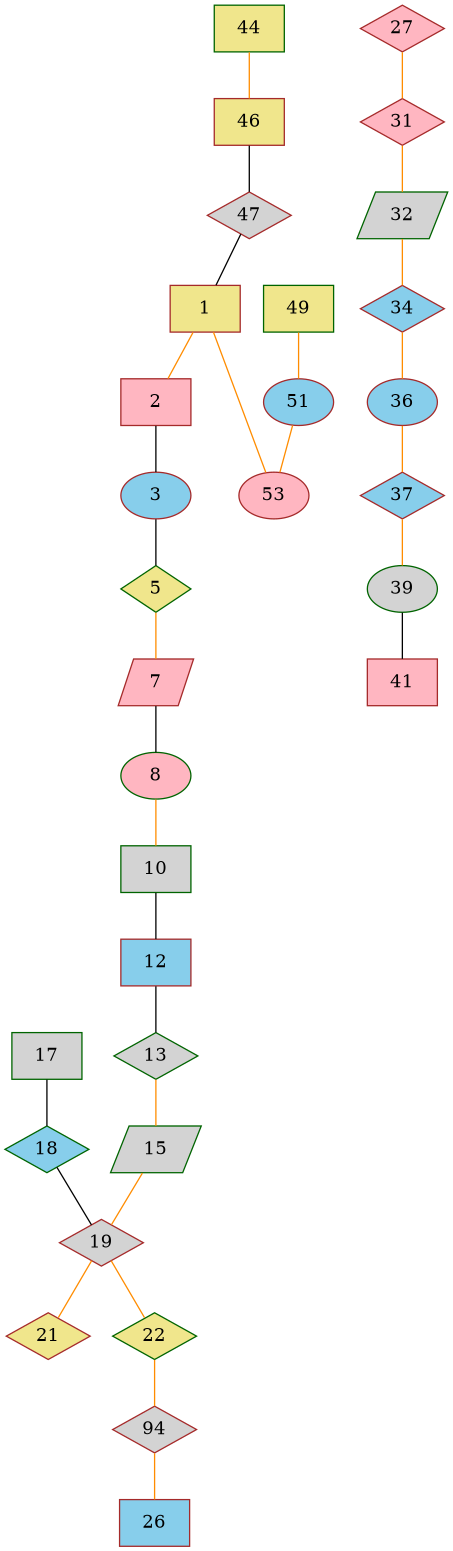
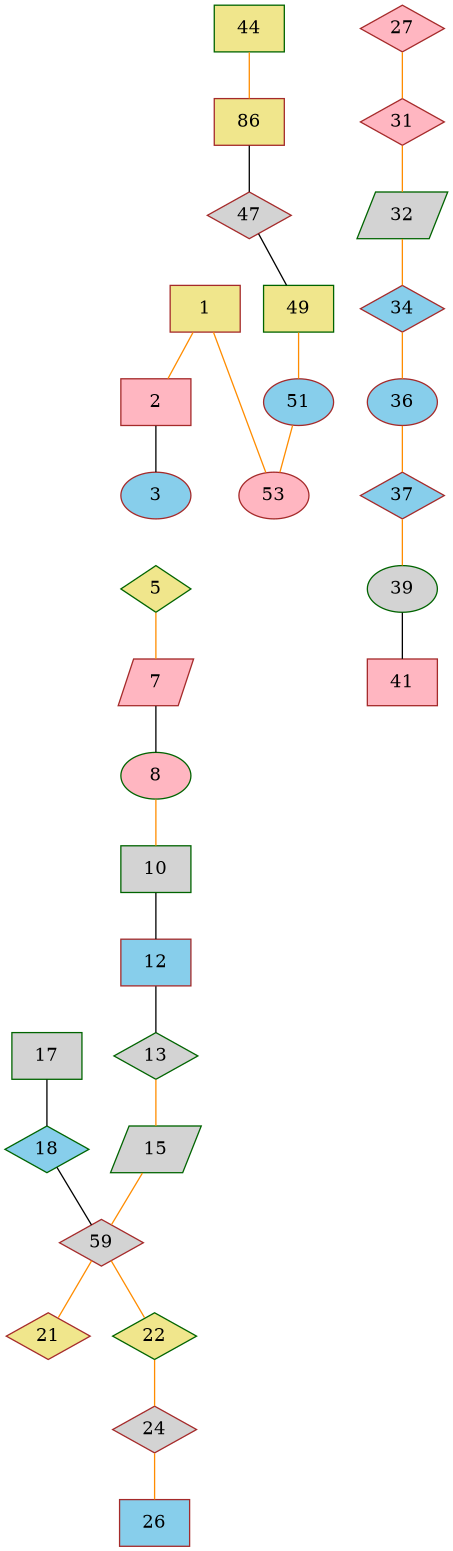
node "46": label "46" -> "86"
edge "47" -- "1": now "47" -- "49"
edge "3" -- "5": removed
node "19": label "19" -> "59"
node "94": label "94" -> "24"
